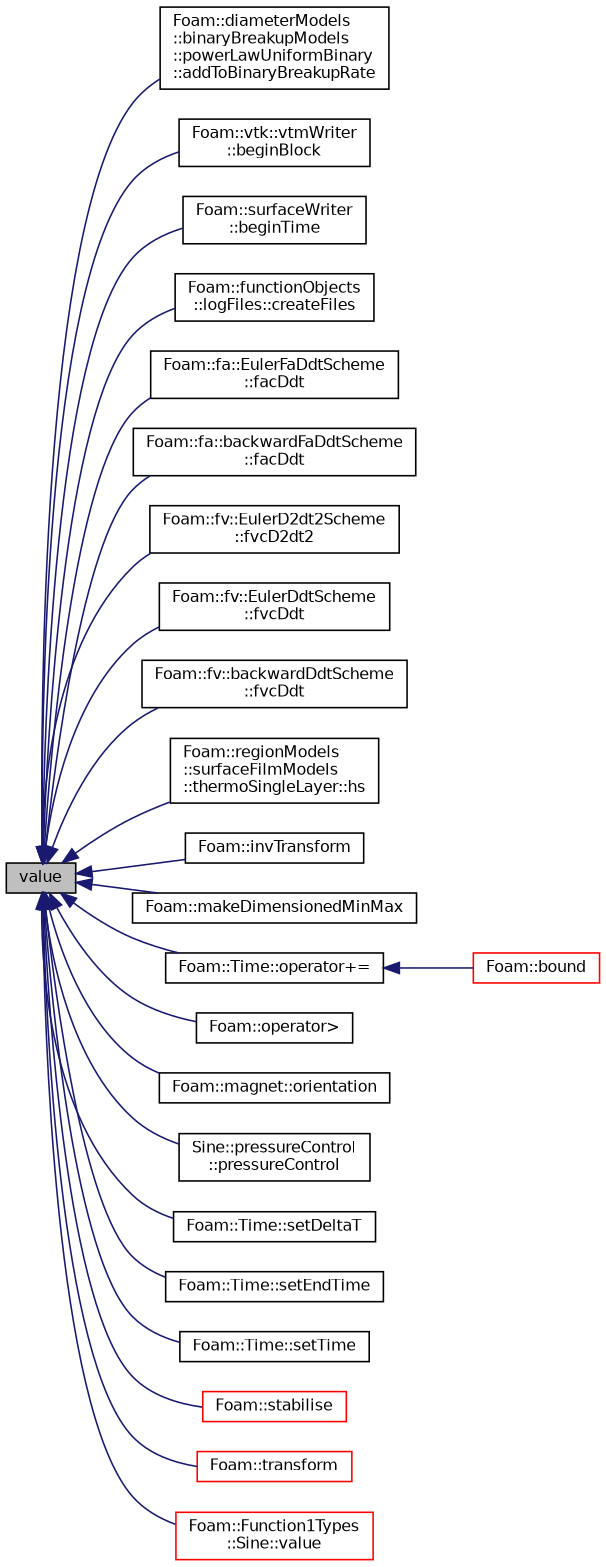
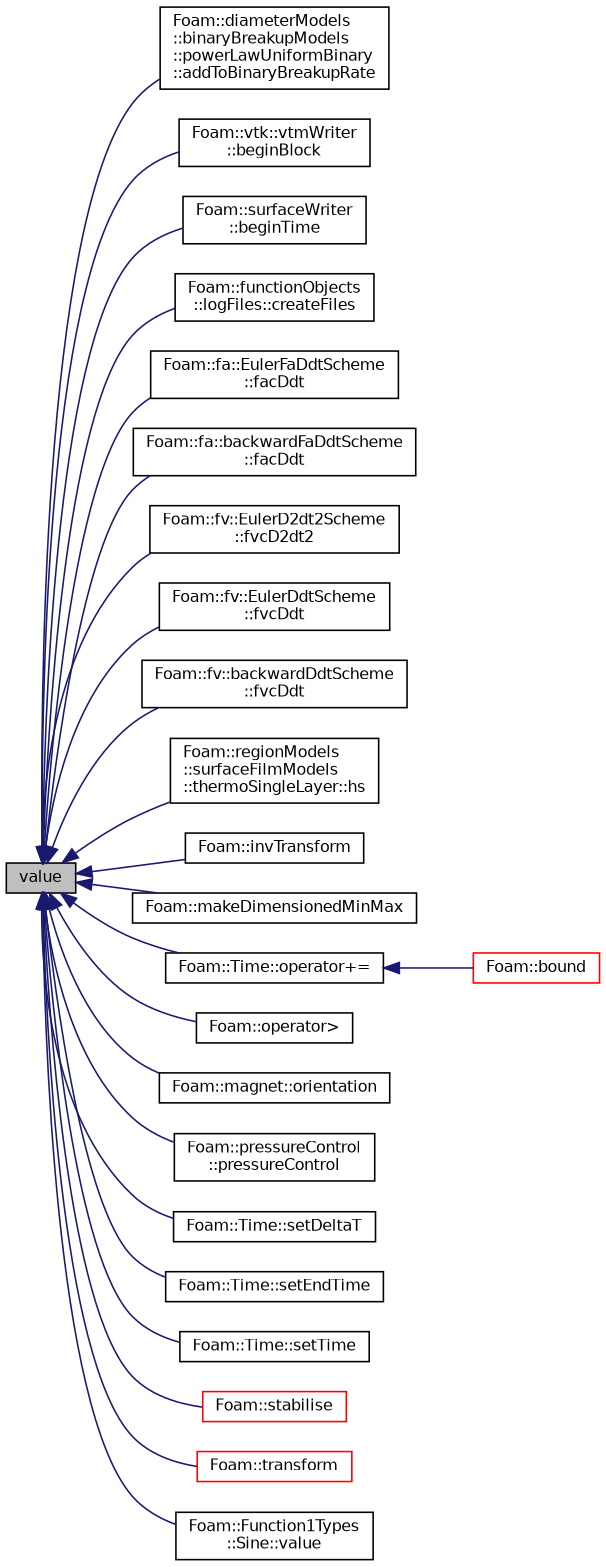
node "Sine::pressureControl ::pressureControl": label "Sine::pressureControl ::pressureControl" -> "Foam::pressureControl ::pressureControl"
node "Foam::Function1Types ::Sine::value": color red -> black
